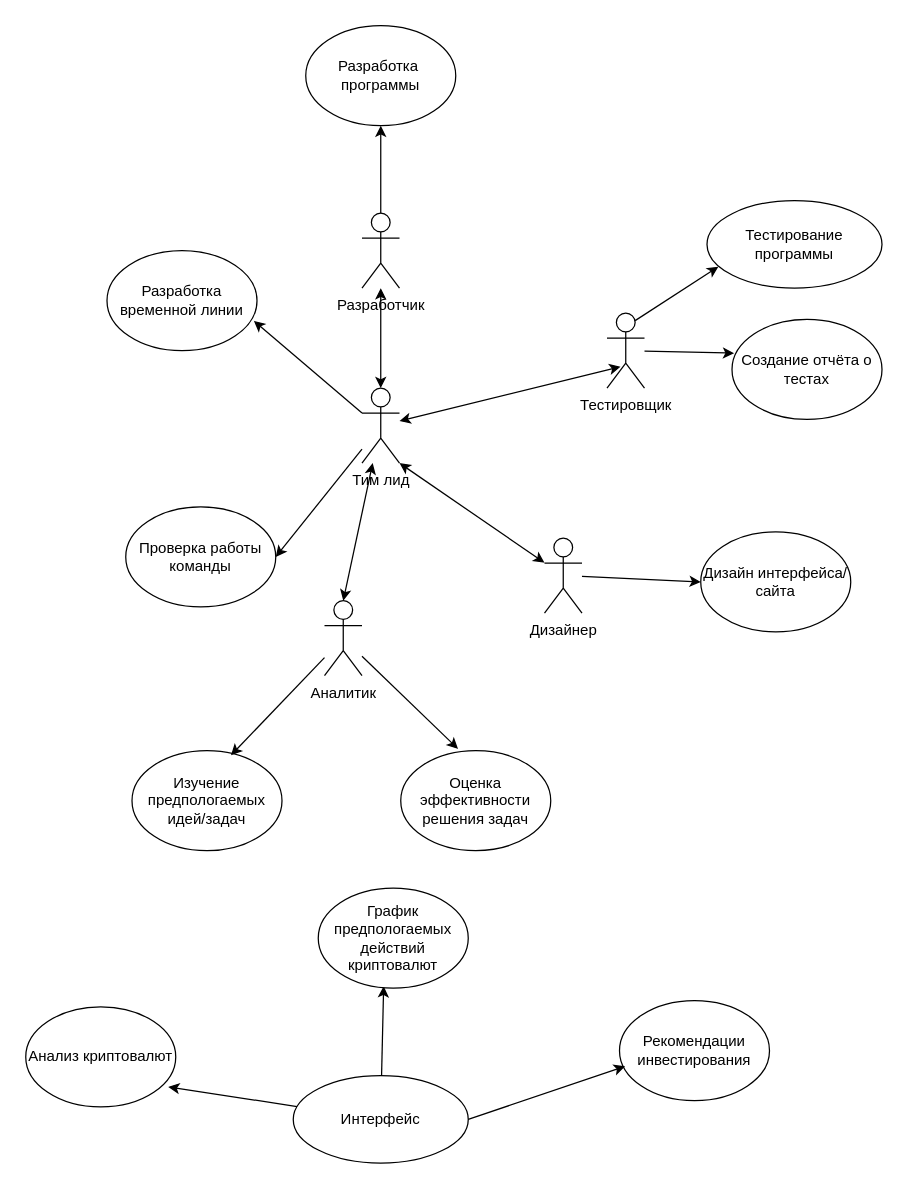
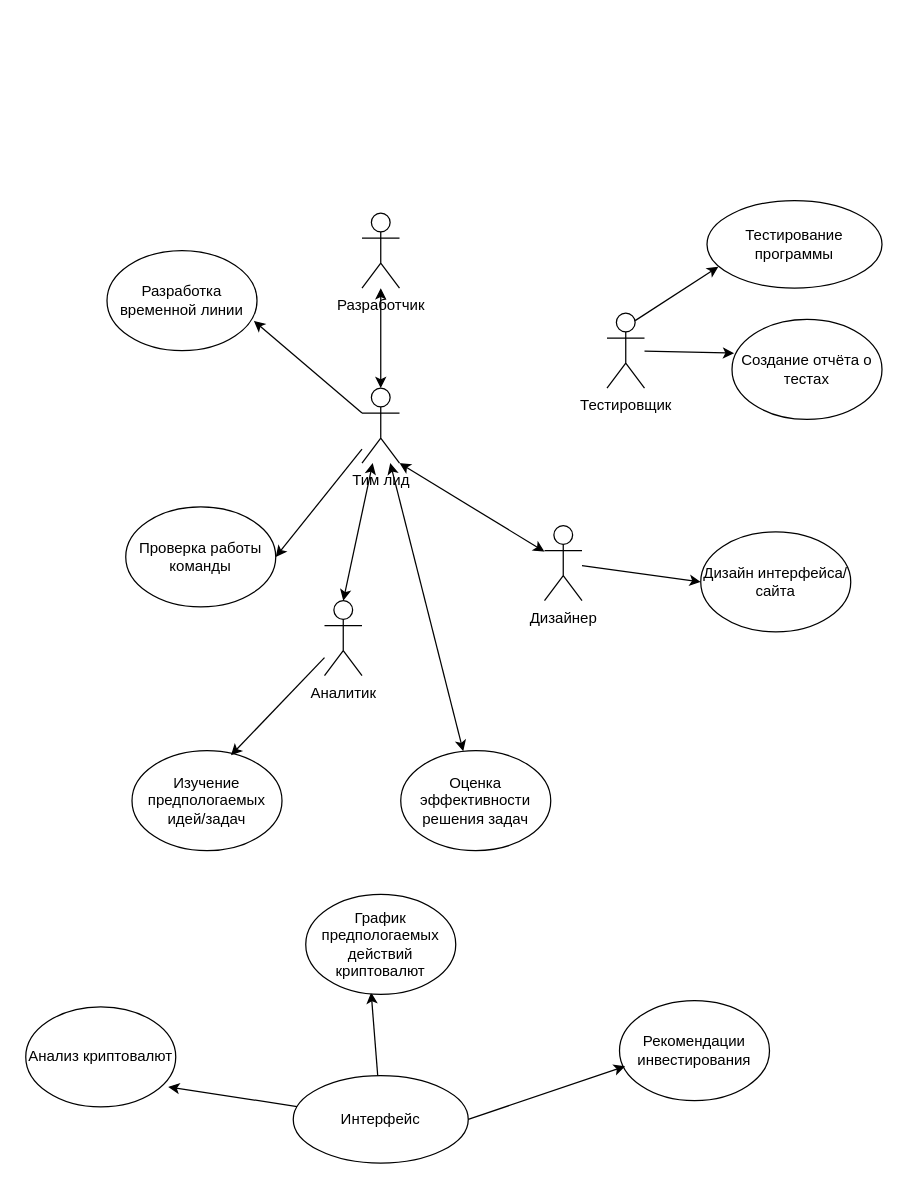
node "Разработка программы": removed
edge "Разработчик" -> "Разработка программы": removed
edge "Тестировщик" -- "Тим лид": now "Оценка эффективности решения задач" -- "Тим лид"
node "Дизайнер": moved (563, 576) -> (563, 563)
edge "Аналитик" -> "Оценка эффективности решения задач": removed
node "График предпологаемых действий криптовалют": moved (393, 938) -> (381, 944)
